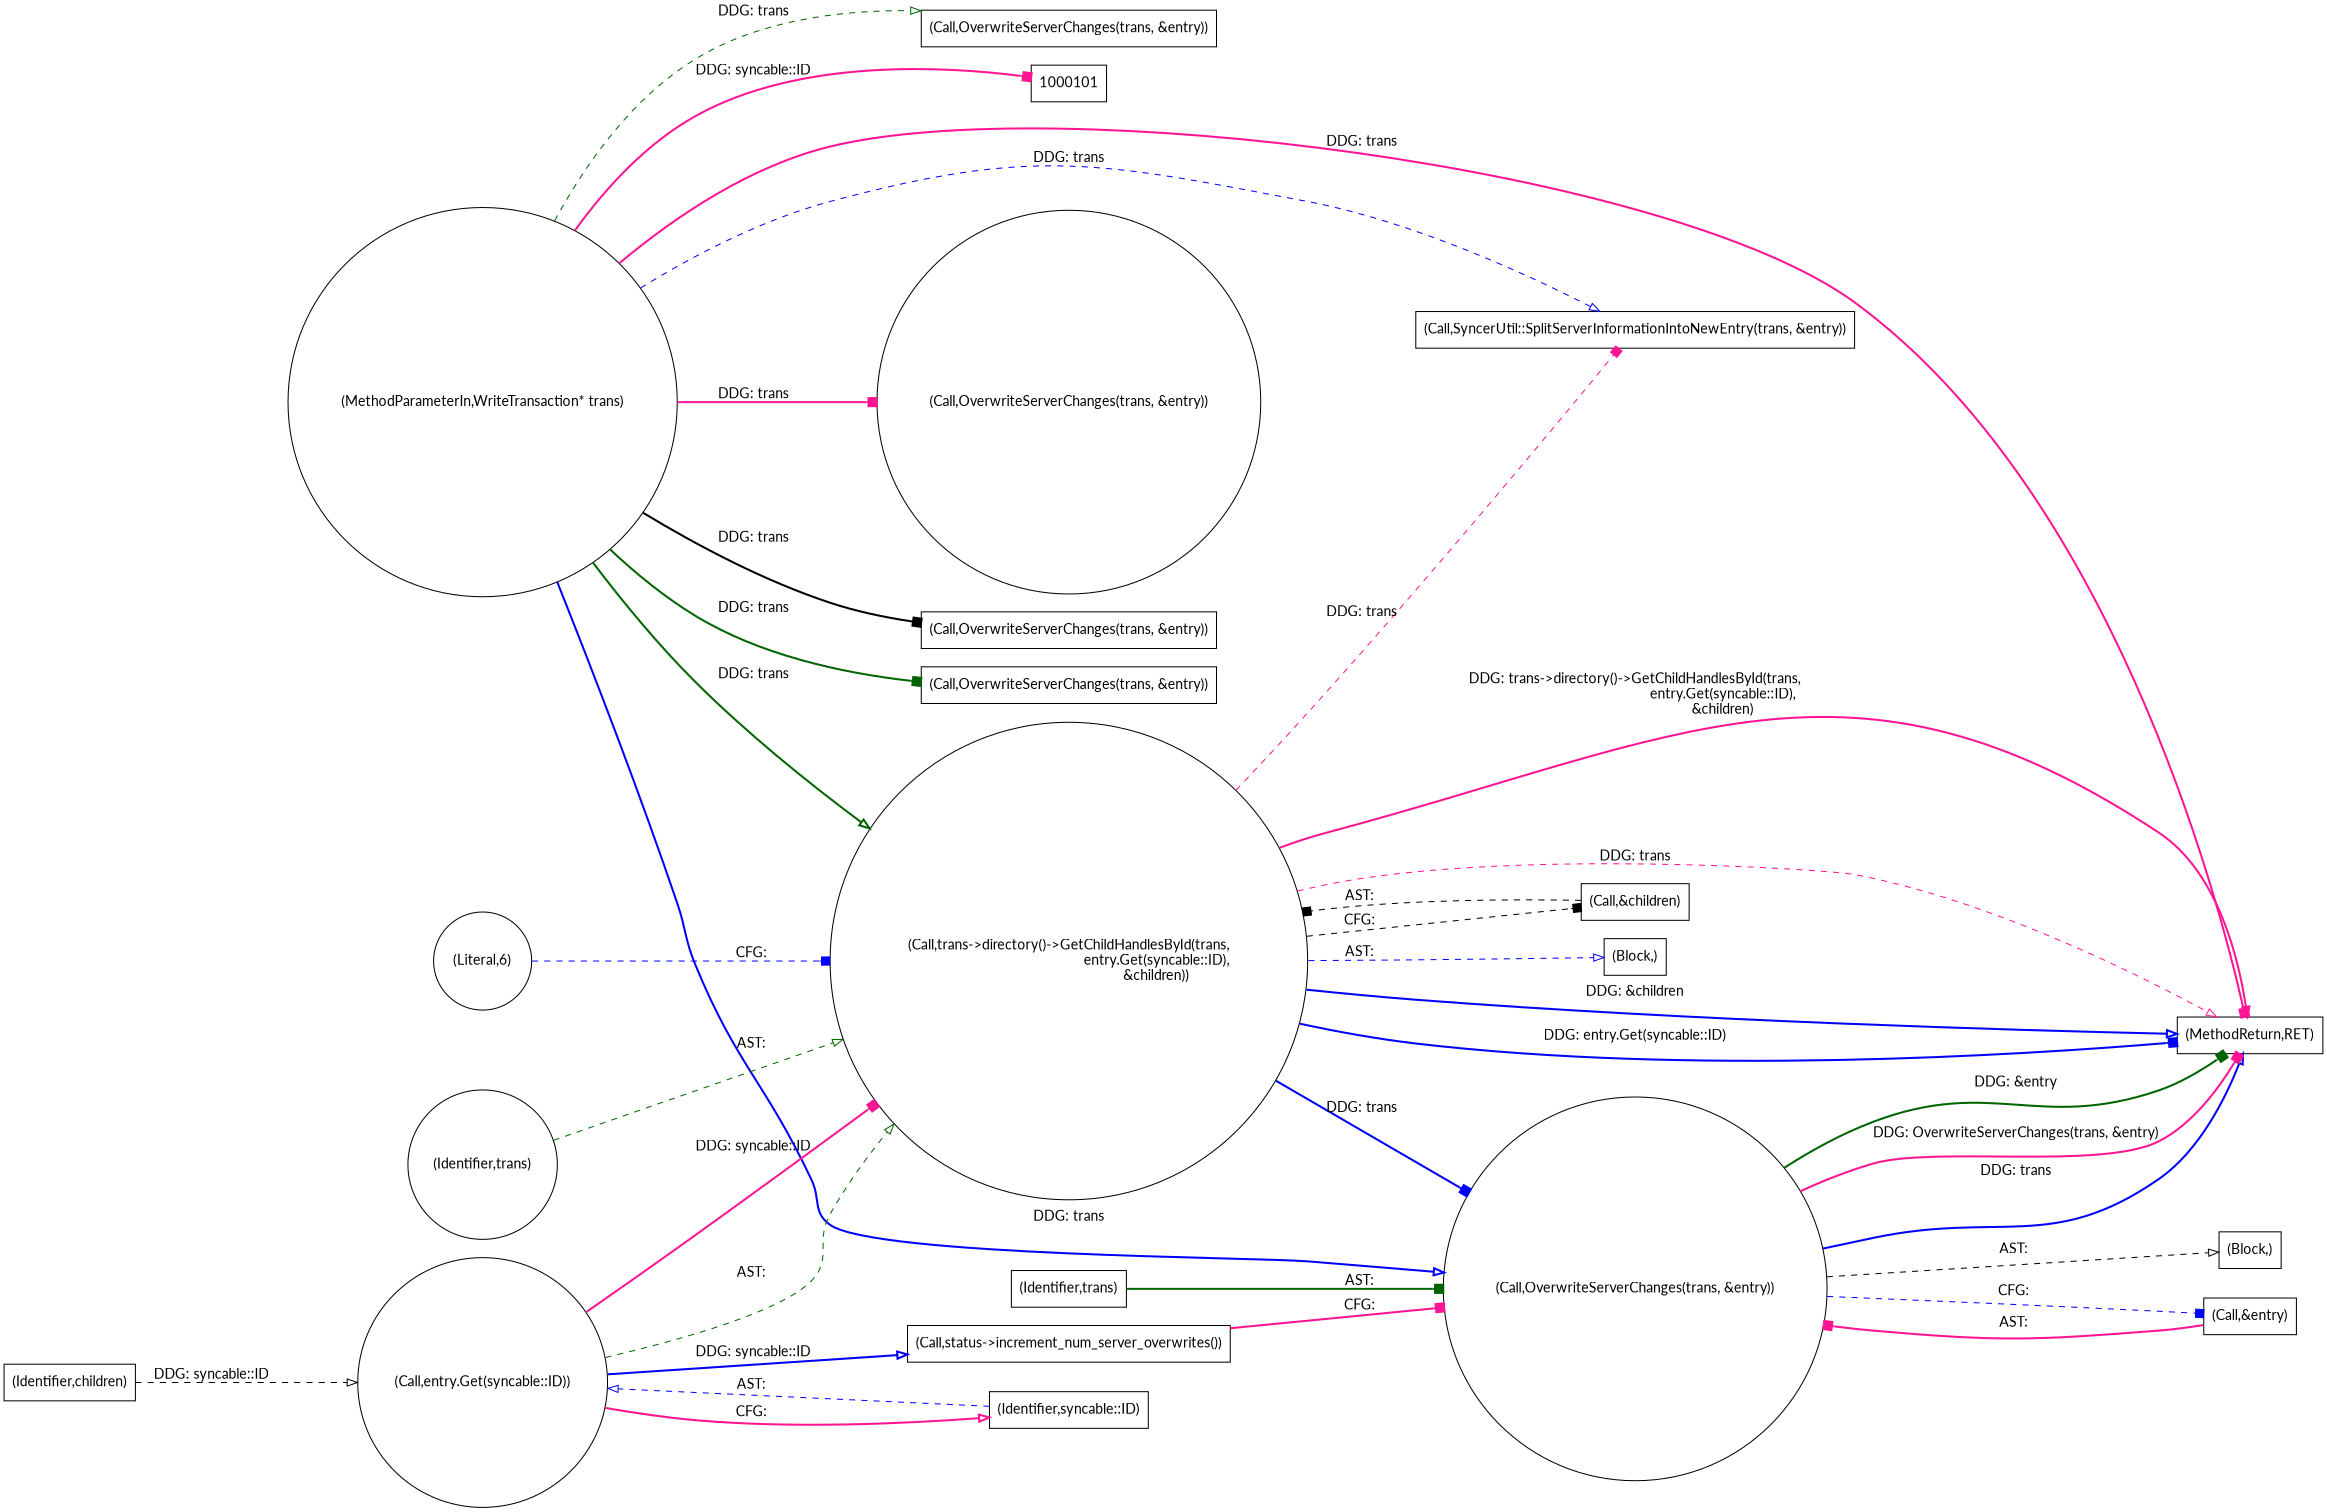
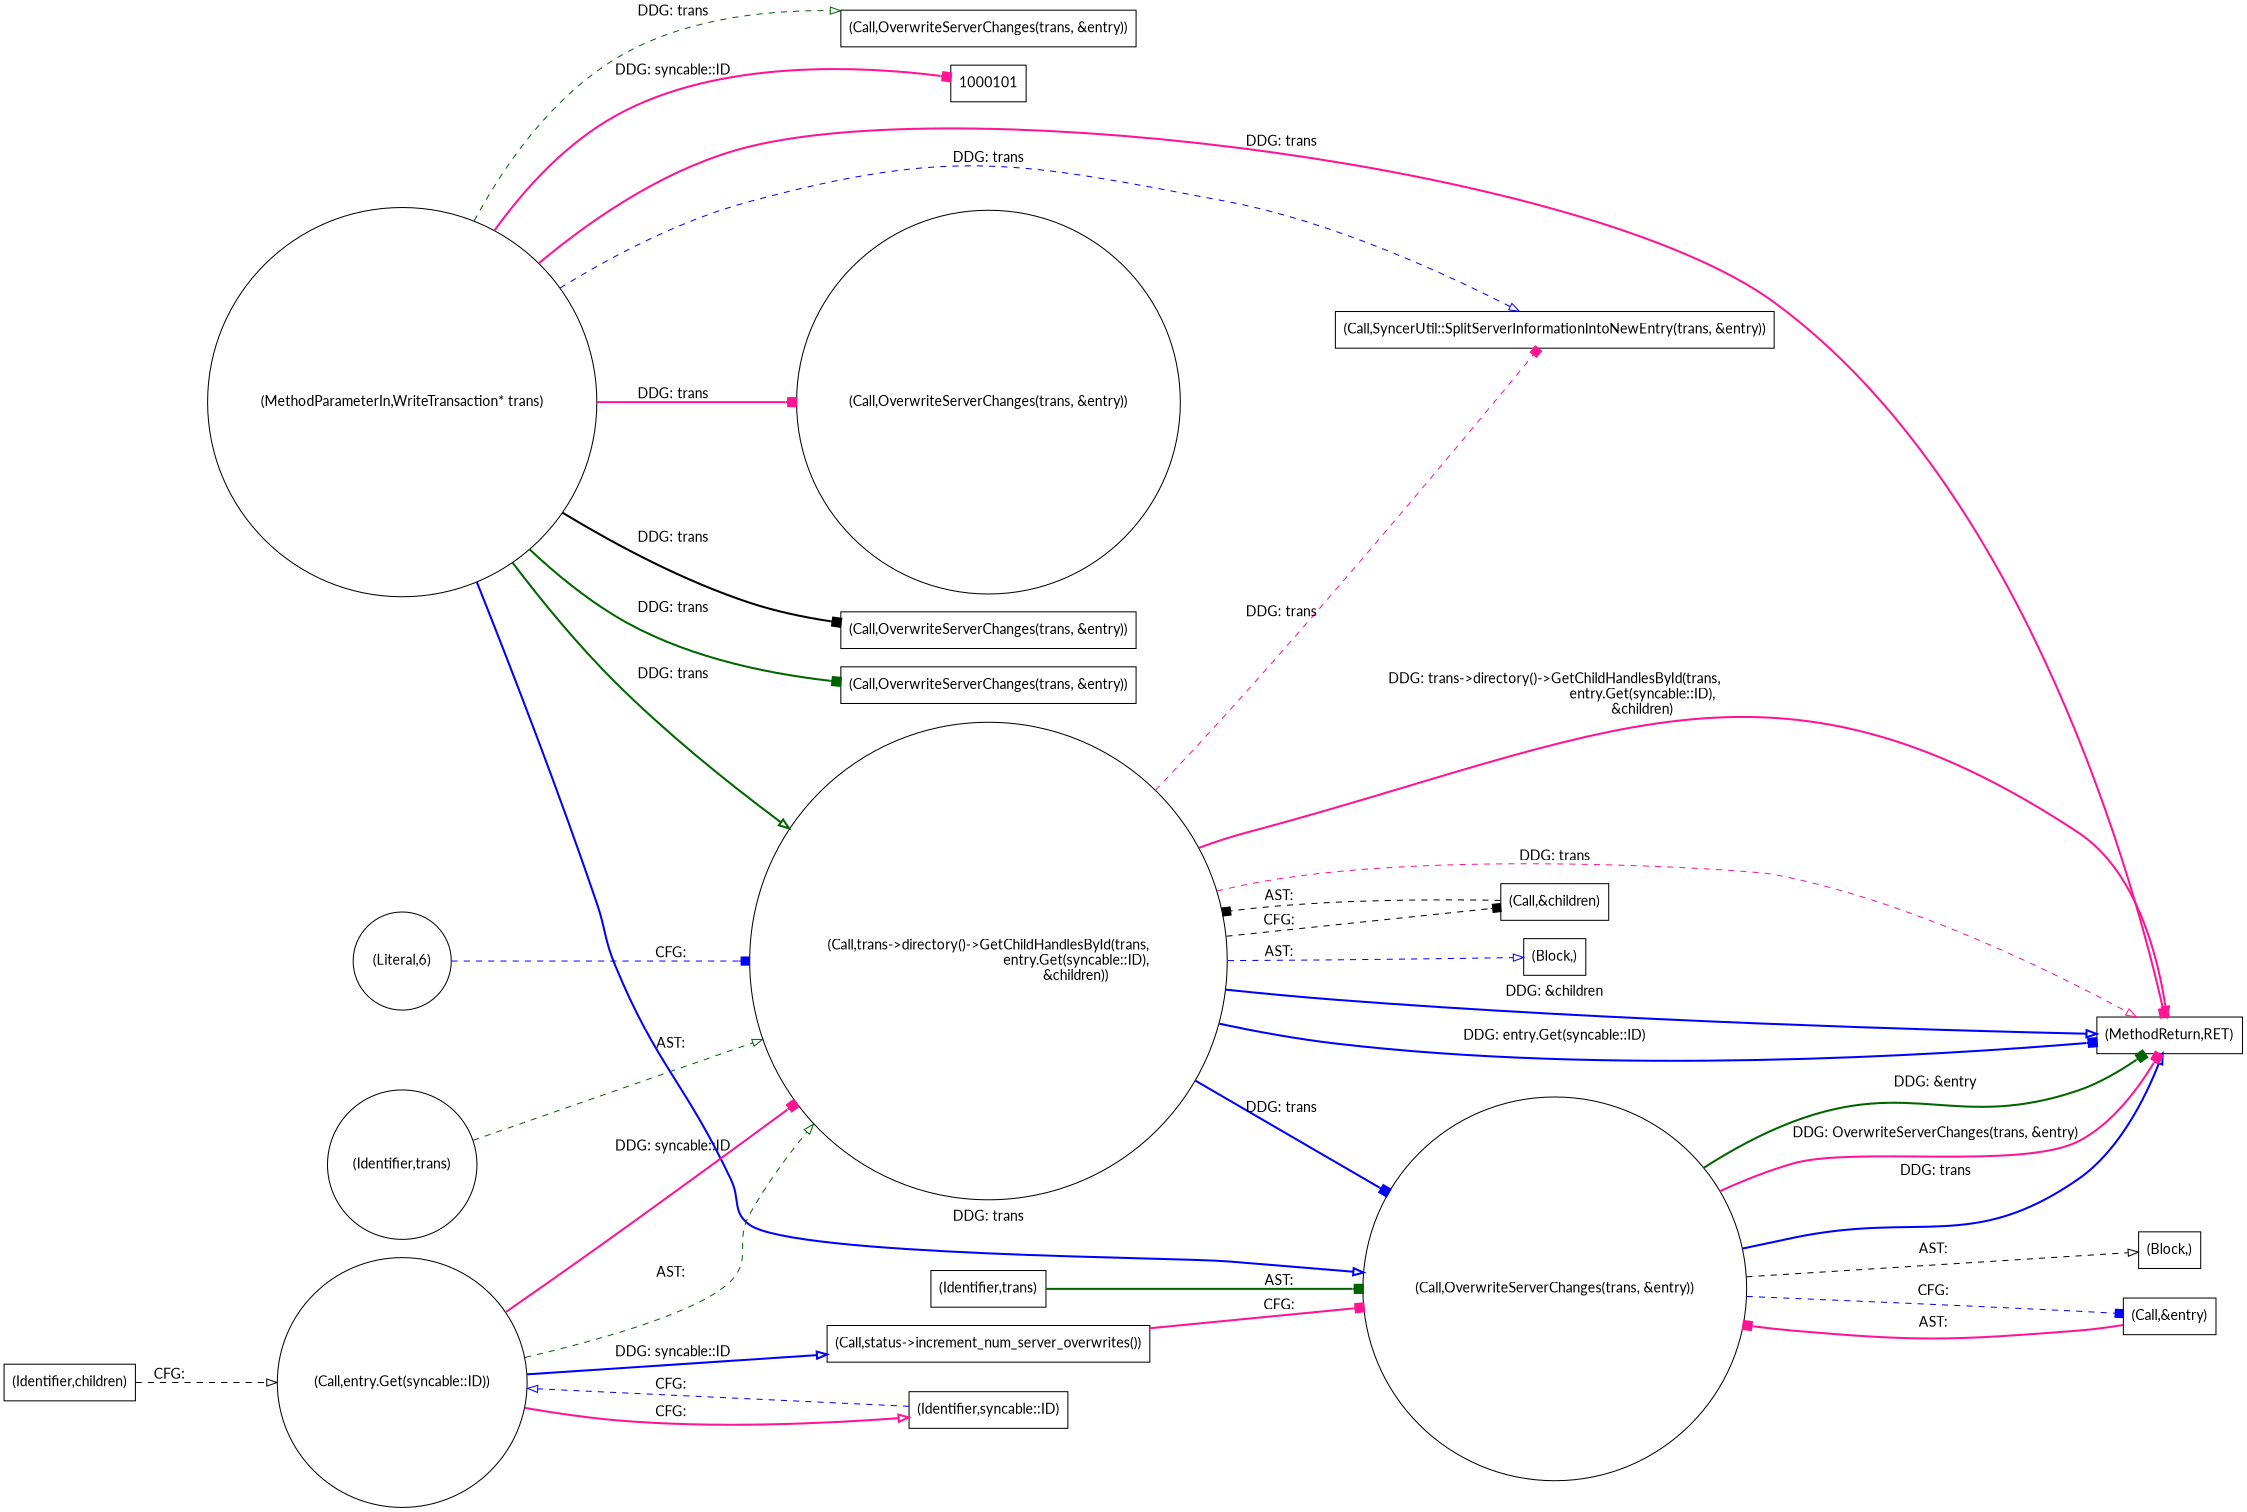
edge "(Identifier,children)" -> "(Call,entry.Get(syncable::ID))": label "DDG: syncable::ID" -> "CFG: "
edge "(Identifier,syncable::ID)" -> "(Call,entry.Get(syncable::ID))": label "AST: " -> "CFG: "
